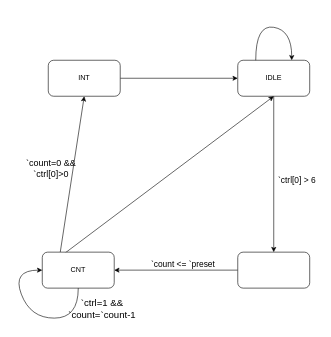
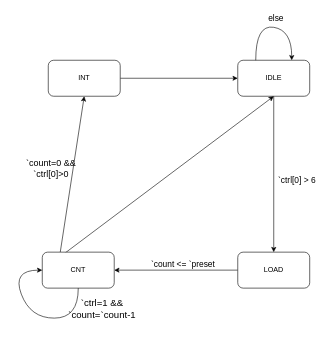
node "else": added
node "LOAD": added
